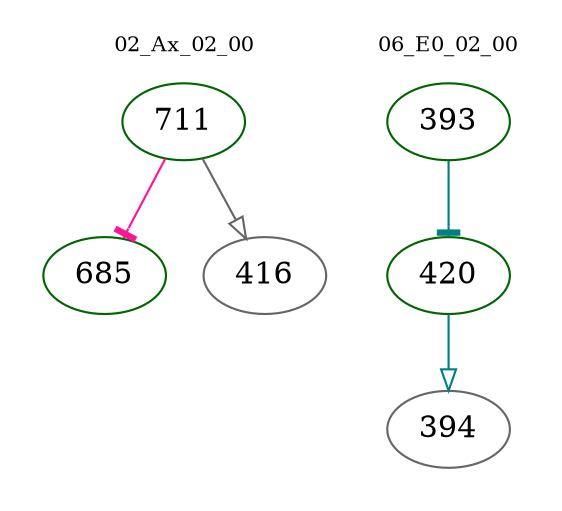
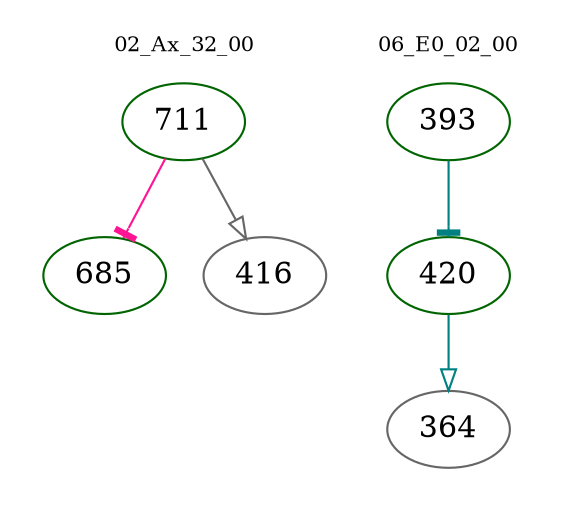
cluster "02_Ax_02_00": label "02_Ax_02_00" -> "02_Ax_32_00"
node "394": label "394" -> "364"
